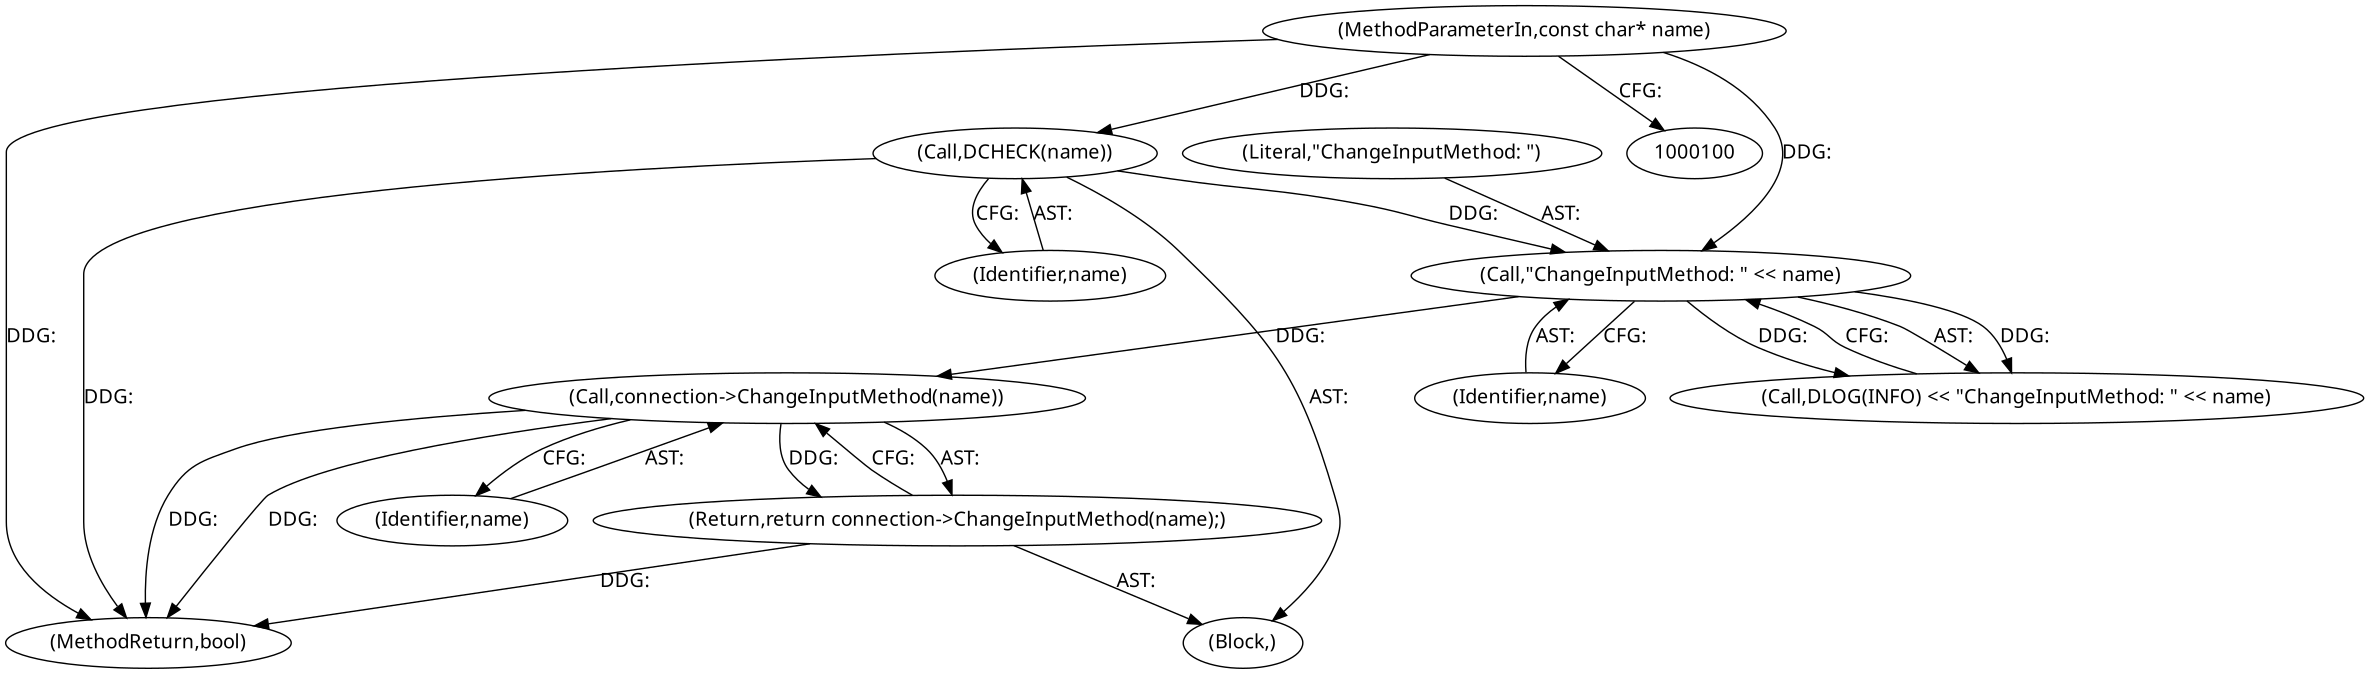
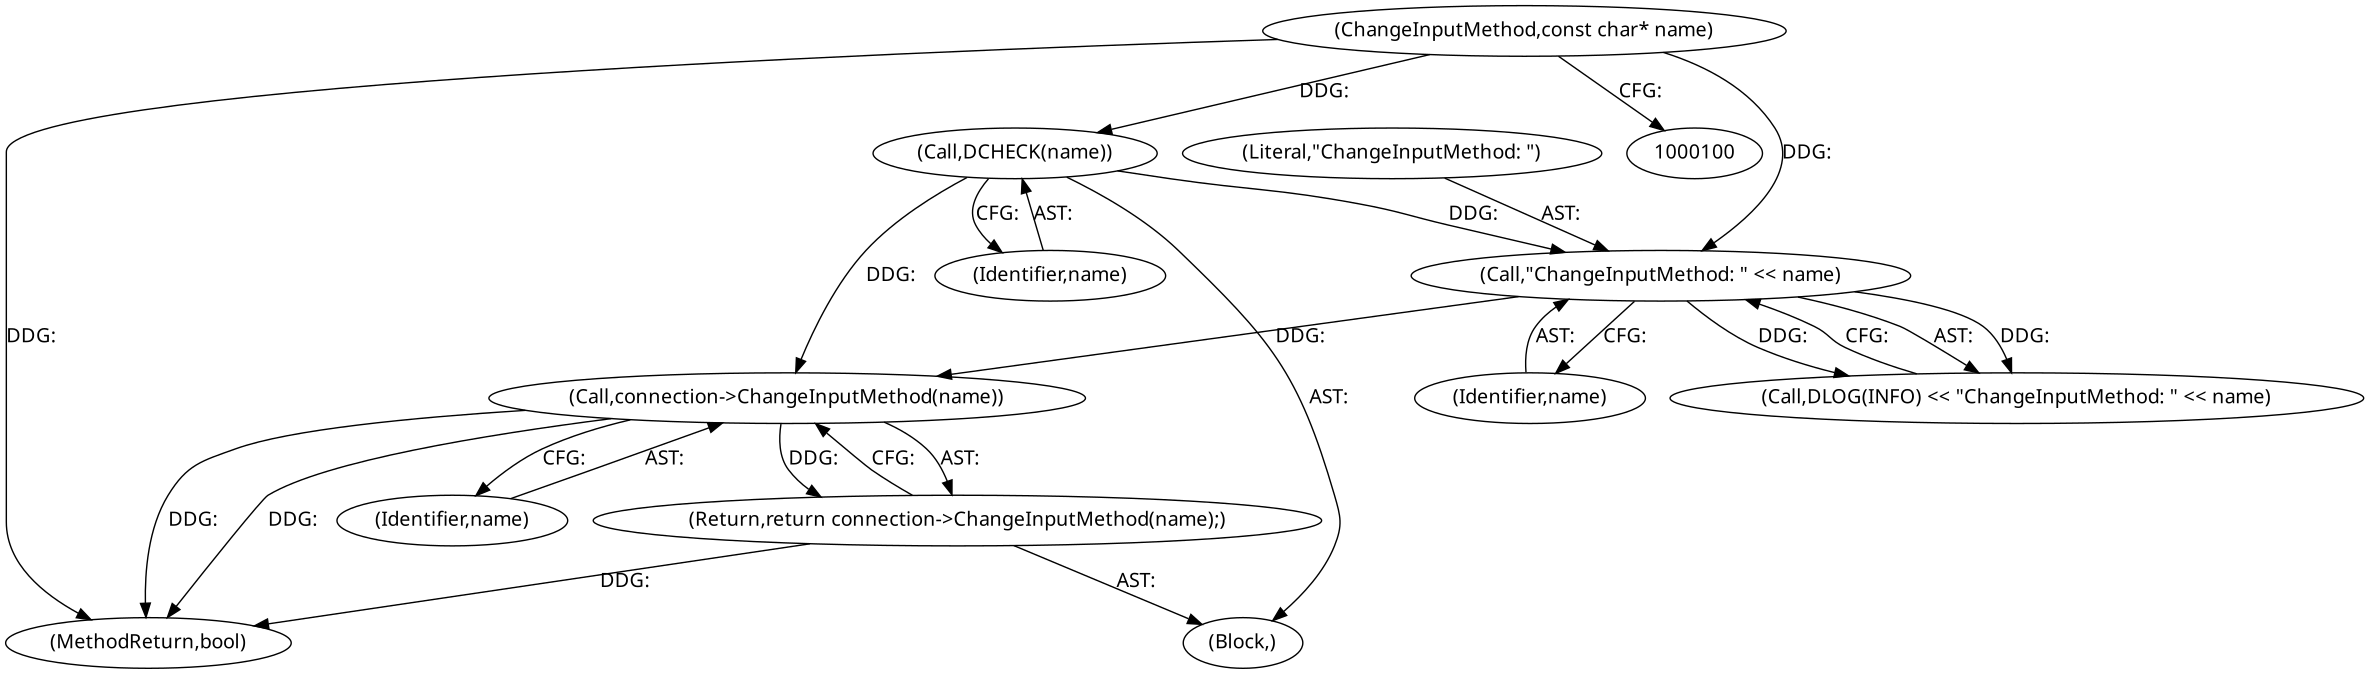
node "(MethodParameterIn,const char* name)": label "(MethodParameterIn,const char* name)" -> "(ChangeInputMethod,const char* name)"
edge "(Call,DCHECK(name))" -> "(MethodReturn,bool)": now "(Call,DCHECK(name))" -> "(Call,connection->ChangeInputMethod(name))"
